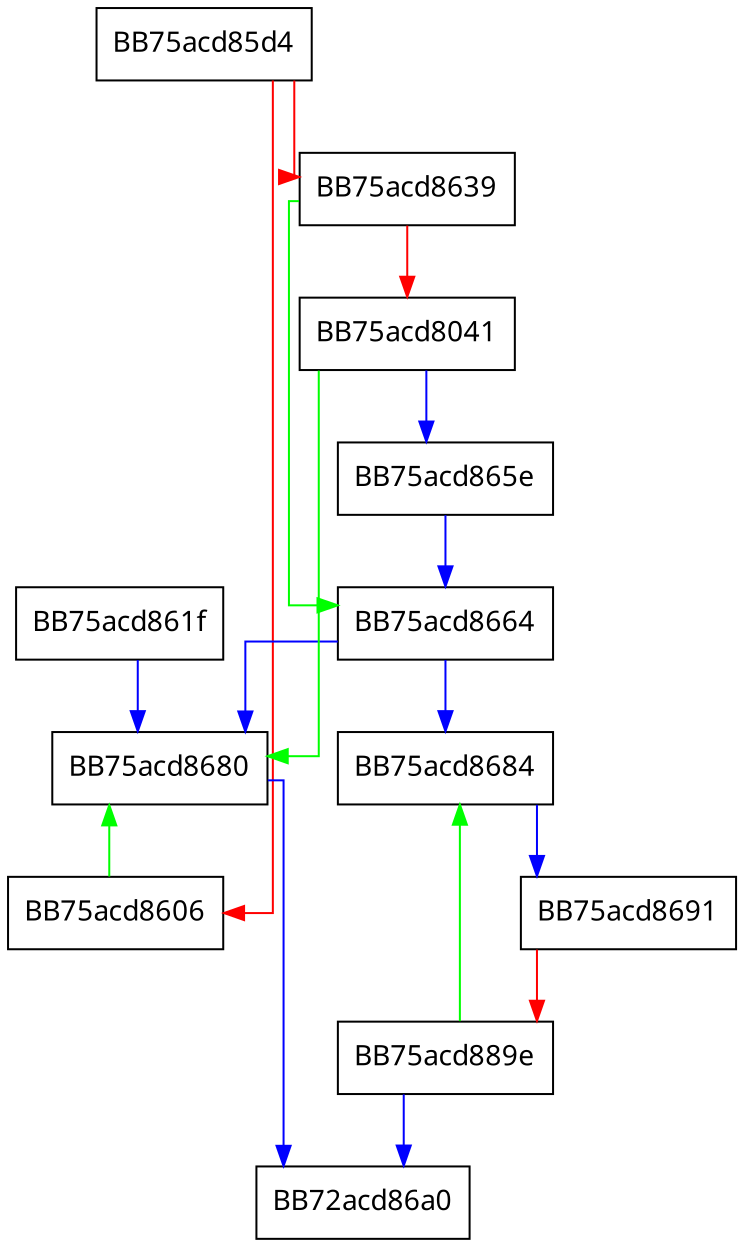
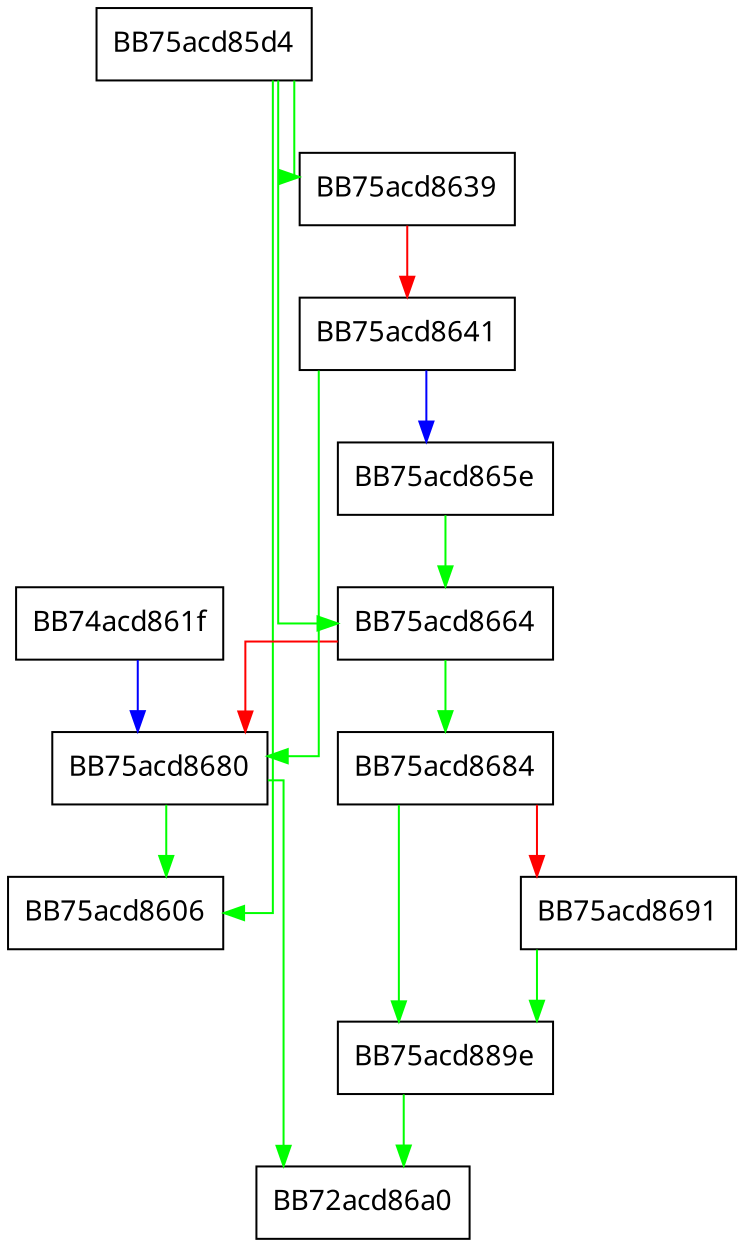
edge "BB75acd85d4" -> "BB75acd8639": color red -> green
node "BB75acd8041": label "BB75acd8041" -> "BB75acd8641"
edge "BB75acd8639" -> "BB75acd8664": now "BB75acd85d4" -> "BB75acd8664"
edge "BB75acd85d4" -> "BB75acd8606": color red -> green
edge "BB75acd865e" -> "BB75acd8664": color blue -> green
node "BB75acd861f": label "BB75acd861f" -> "BB74acd861f"
edge "BB75acd8664" -> "BB75acd8680": color blue -> red
edge "BB75acd8664" -> "BB75acd8684": color blue -> green
edge "BB75acd8684" -> "BB75acd8691": color blue -> red
edge "BB75acd8606" -> "BB75acd8680": reversed
edge "BB75acd889e" -> "BB75acd8684": reversed
edge "BB75acd8680" -> "BB72acd86a0": color blue -> green
edge "BB75acd8691" -> "BB75acd889e": color red -> green
edge "BB75acd889e" -> "BB72acd86a0": color blue -> green
